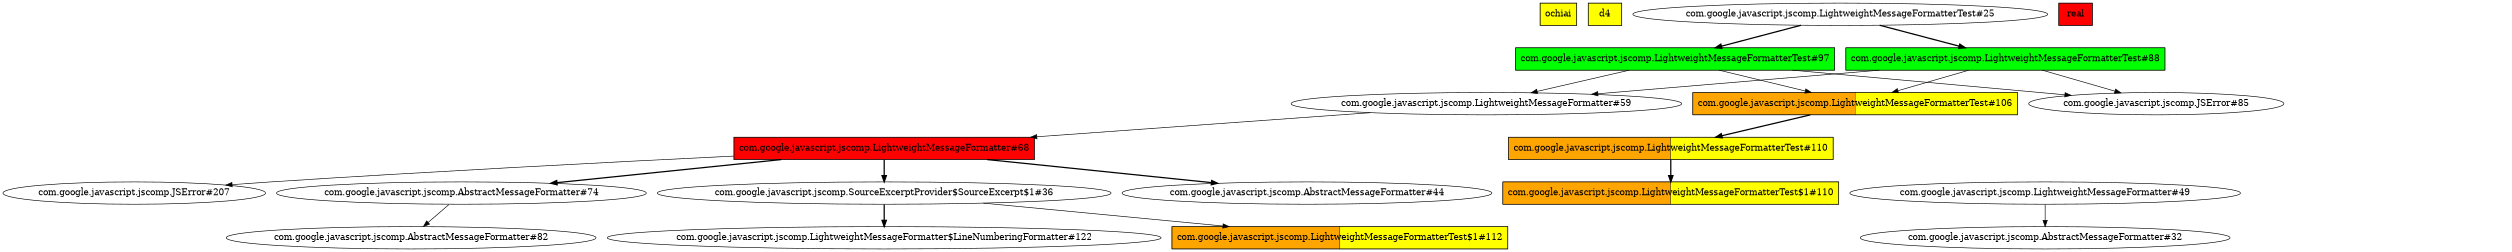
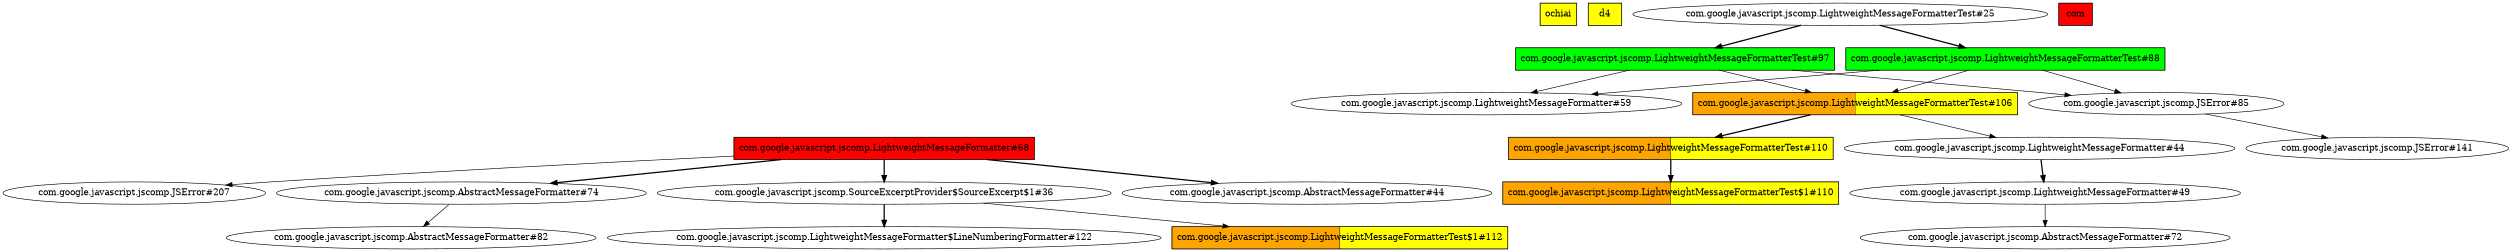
node "real": label "real" -> "com"
edge "com.google.javascript.jscomp.LightweightMessageFormatter#59" -> "com.google.javascript.jscomp.LightweightMessageFormatter#68": removed
node "com.google.javascript.jscomp.LightweightMessageFormatter#44": added
node "com.google.javascript.jscomp.JSError#141": added
node "com.google.javascript.jscomp.AbstractMessageFormatter#32": label "com.google.javascript.jscomp.AbstractMessageFormatter#32" -> "com.google.javascript.jscomp.AbstractMessageFormatter#72"
